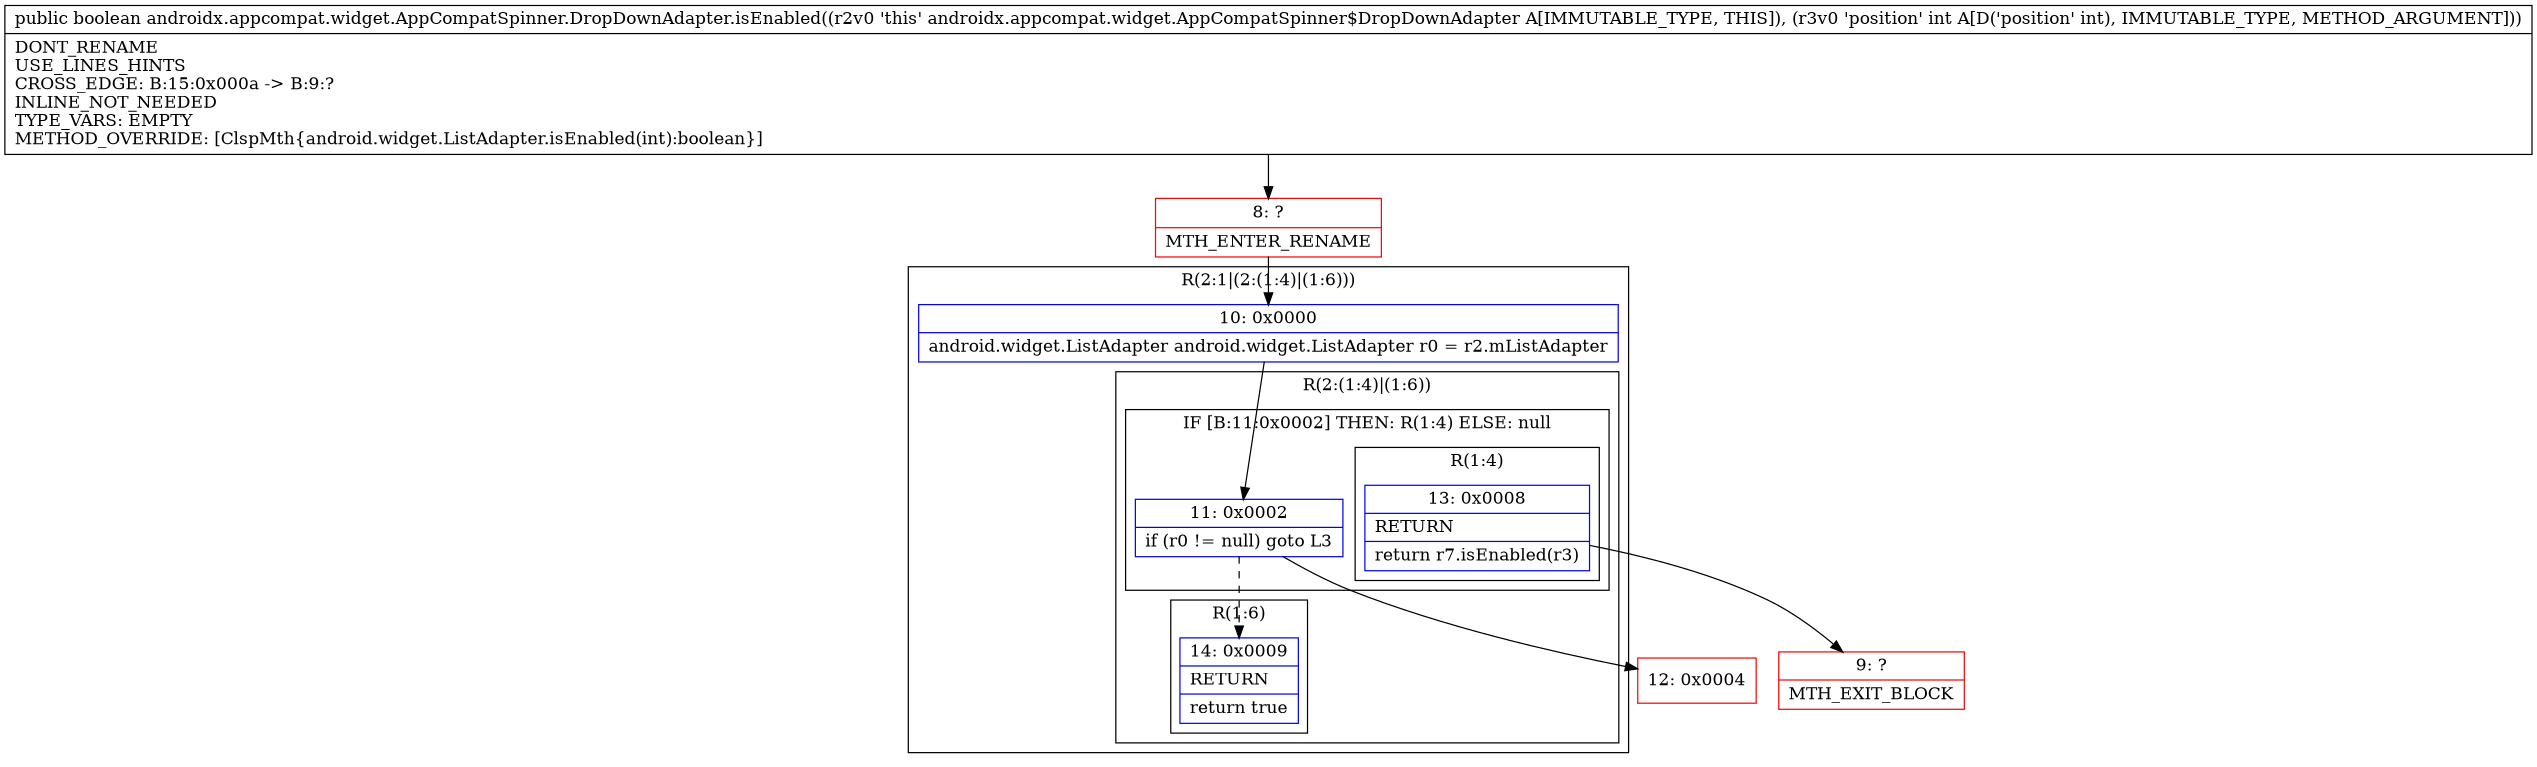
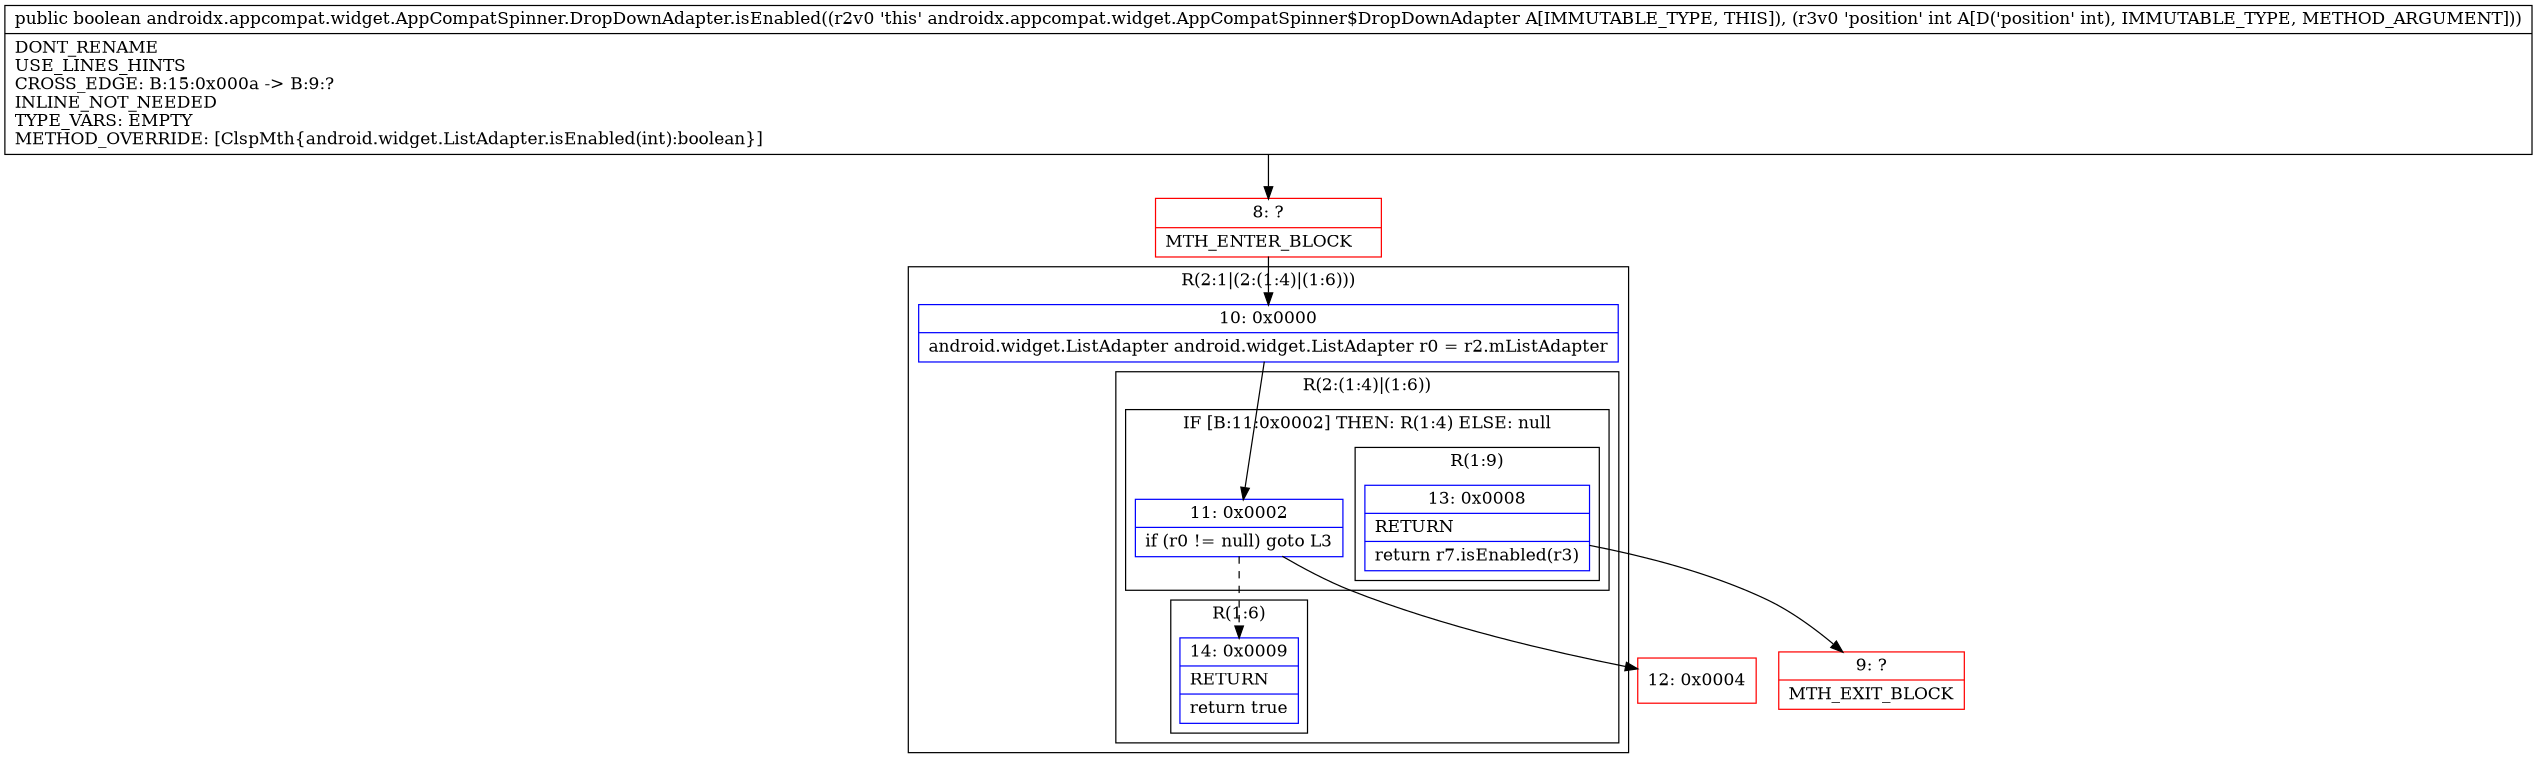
node "8: ?": text "MTH_ENTER_RENAME" -> "MTH_ENTER_BLOCK"
cluster "R(1:4)": label "R(1:4)" -> "R(1:9)"
